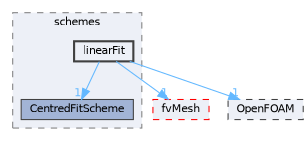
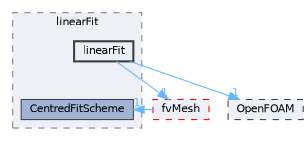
cluster "schemes": label "schemes" -> "linearFit"
edge "linearFit" -> "CentredFitScheme": now "fvMesh" -> "CentredFitScheme"
